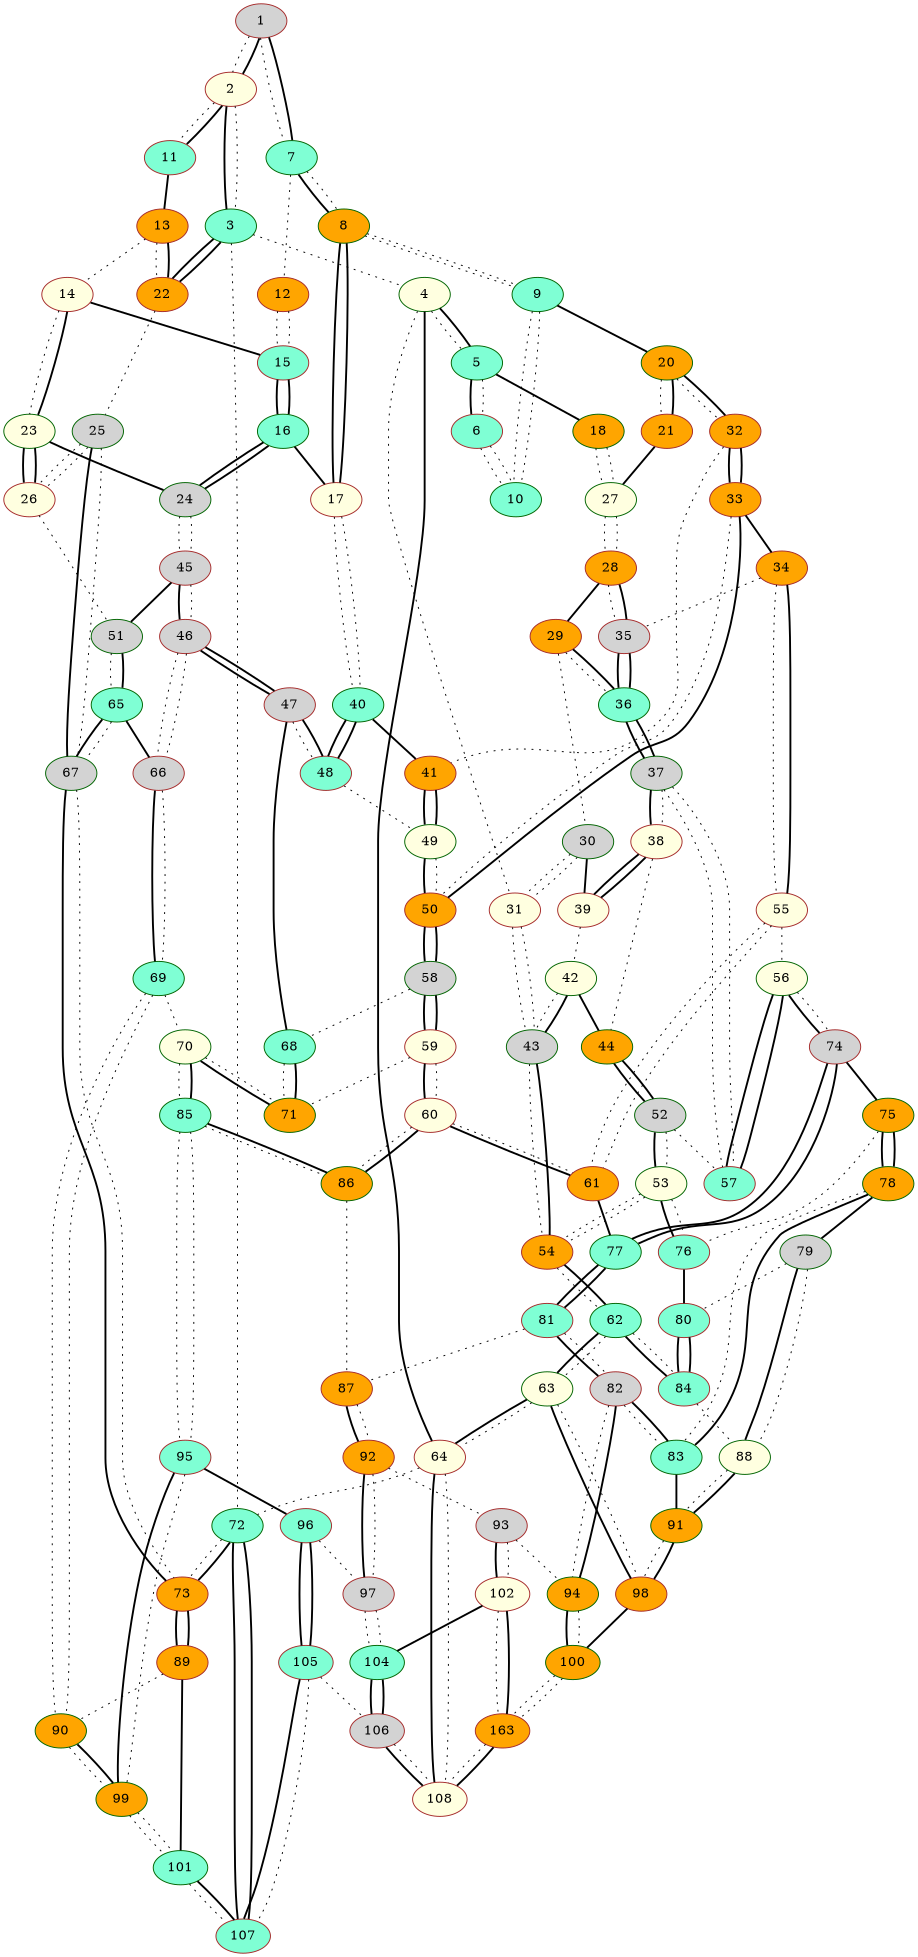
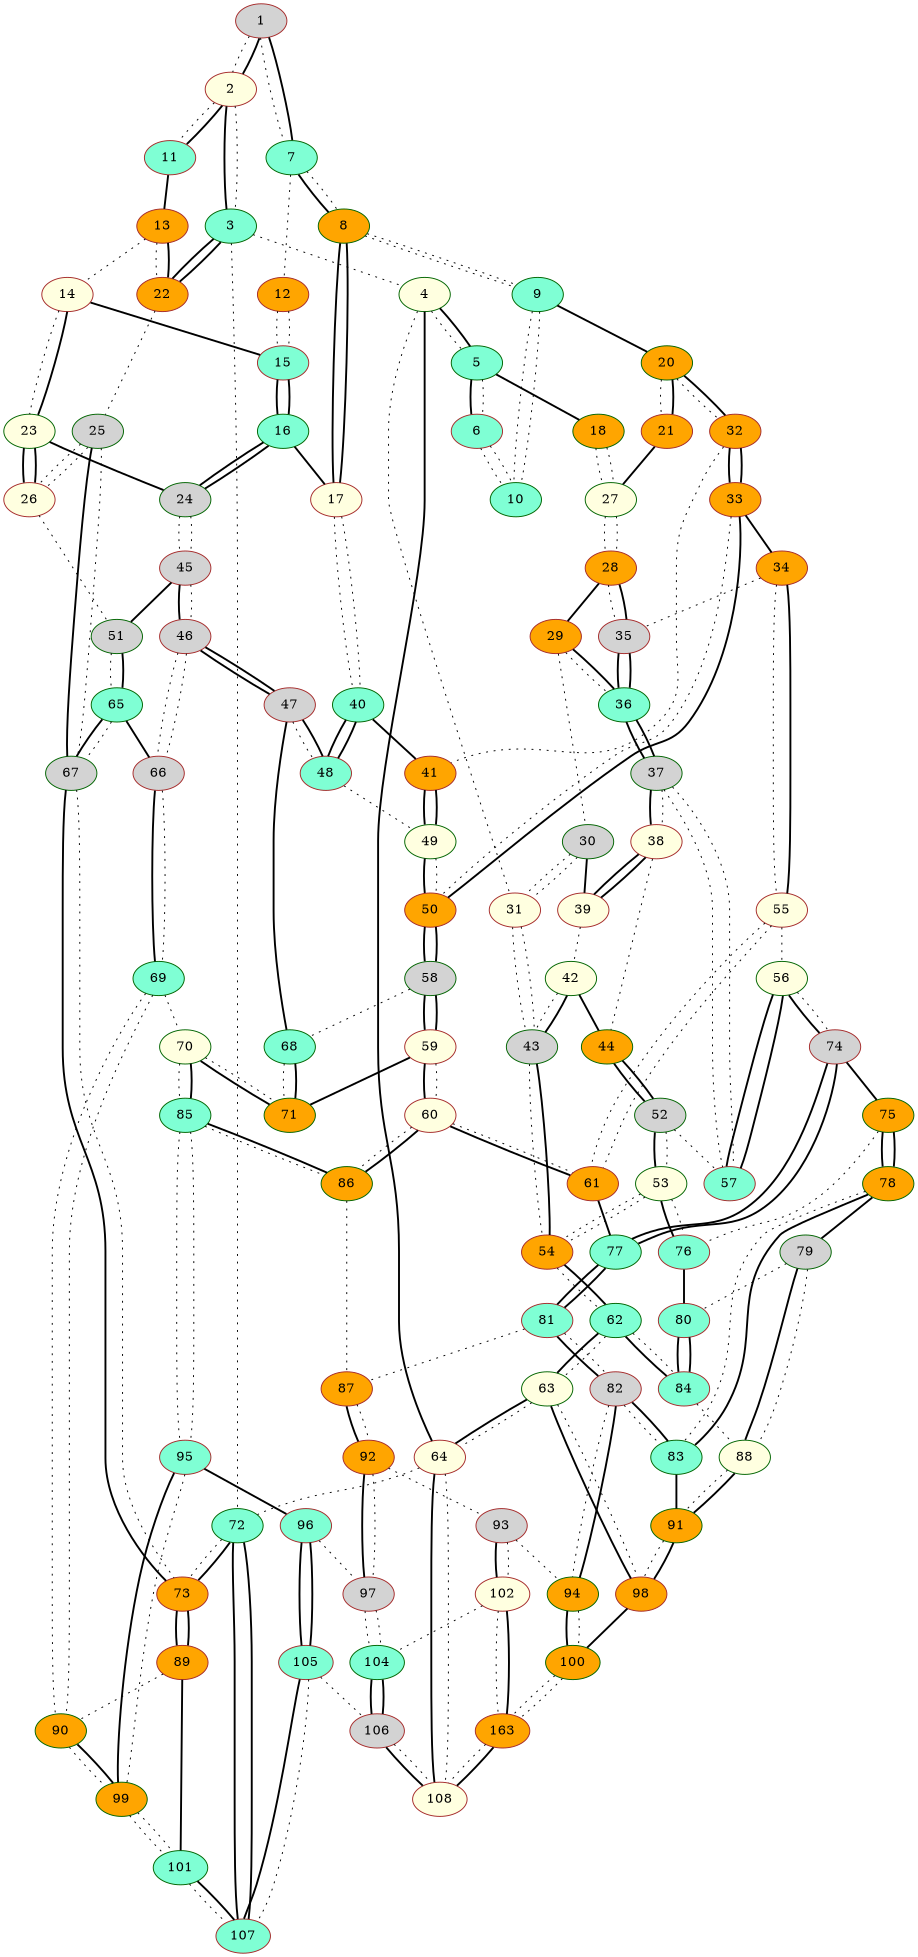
edge "59" -- "71": style dotted -> bold
edge "102" -- "104": style bold -> dotted
